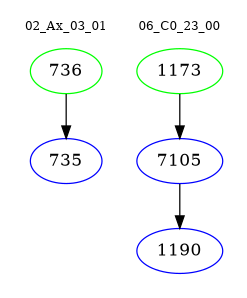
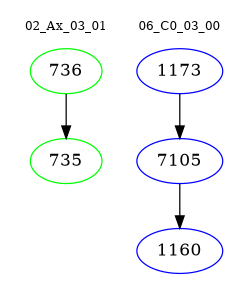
cluster "06_C0_23_00": label "06_C0_23_00" -> "06_C0_03_00"
node "1173": color green -> blue
node "735": color blue -> green
node "1190": label "1190" -> "1160"
